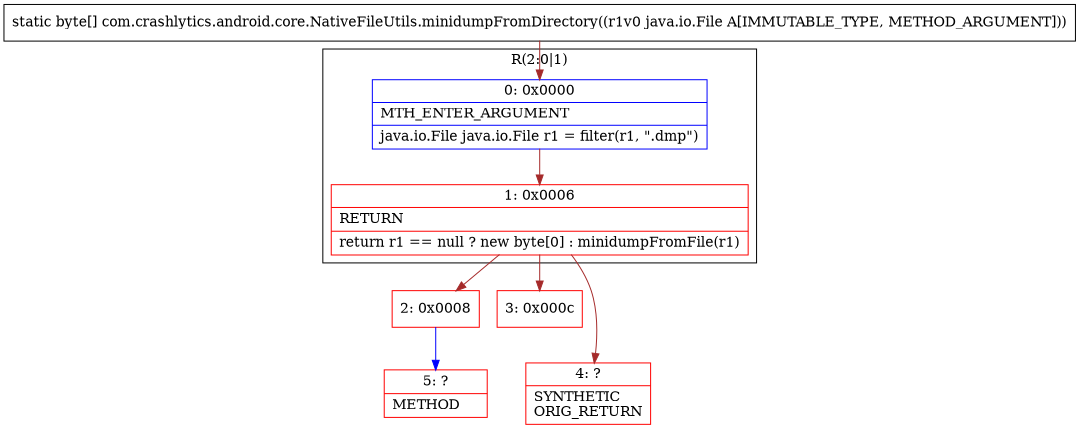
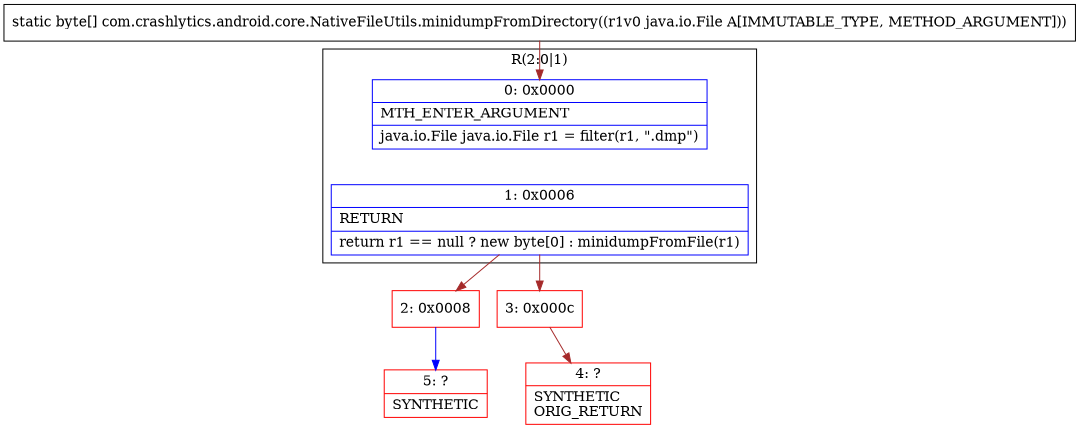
edge "0: 0x0000" -> "1: 0x0006": removed
node "1: 0x0006": color red -> blue
edge "1: 0x0006" -> "4: ?": now "3: 0x000c" -> "4: ?"
node "5: ?": text "METHOD" -> "SYNTHETIC"
